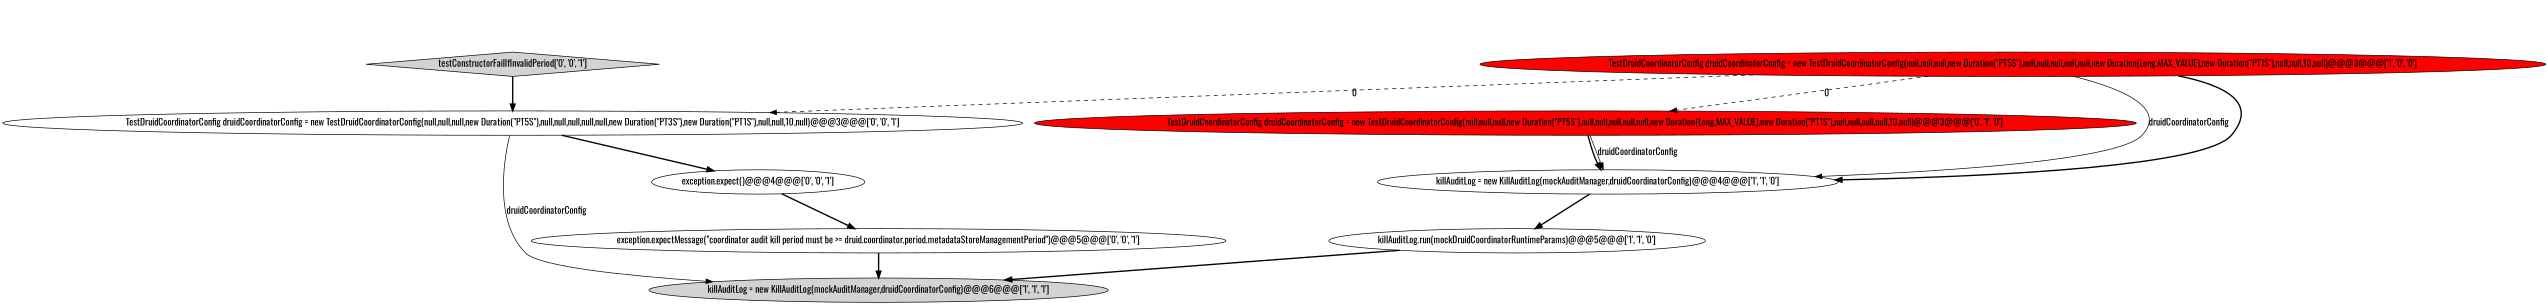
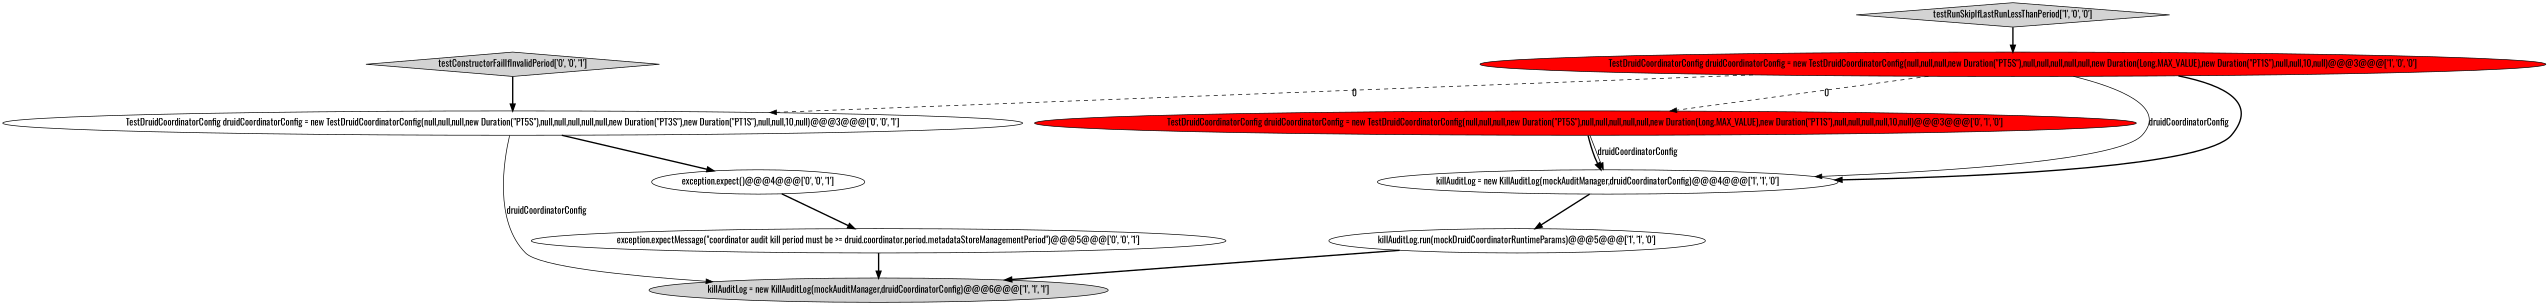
node "testRunSkipIfLastRunLessThanPeriod['1', '0', '0']": added
